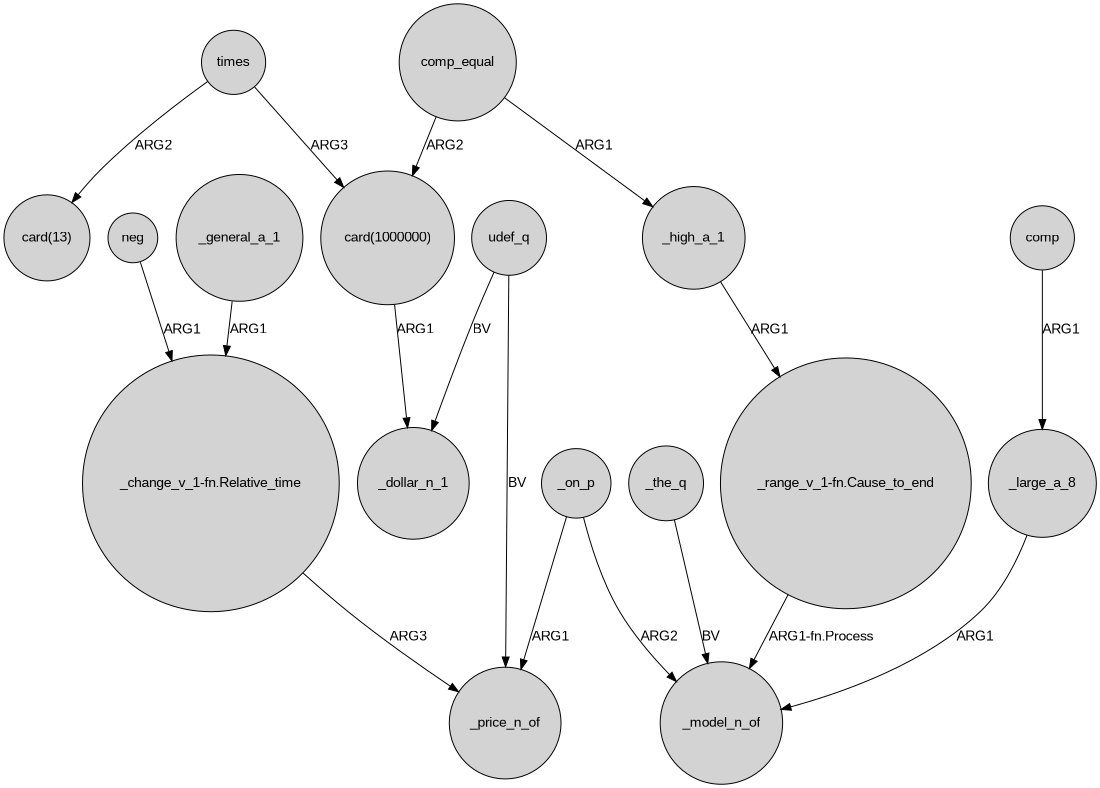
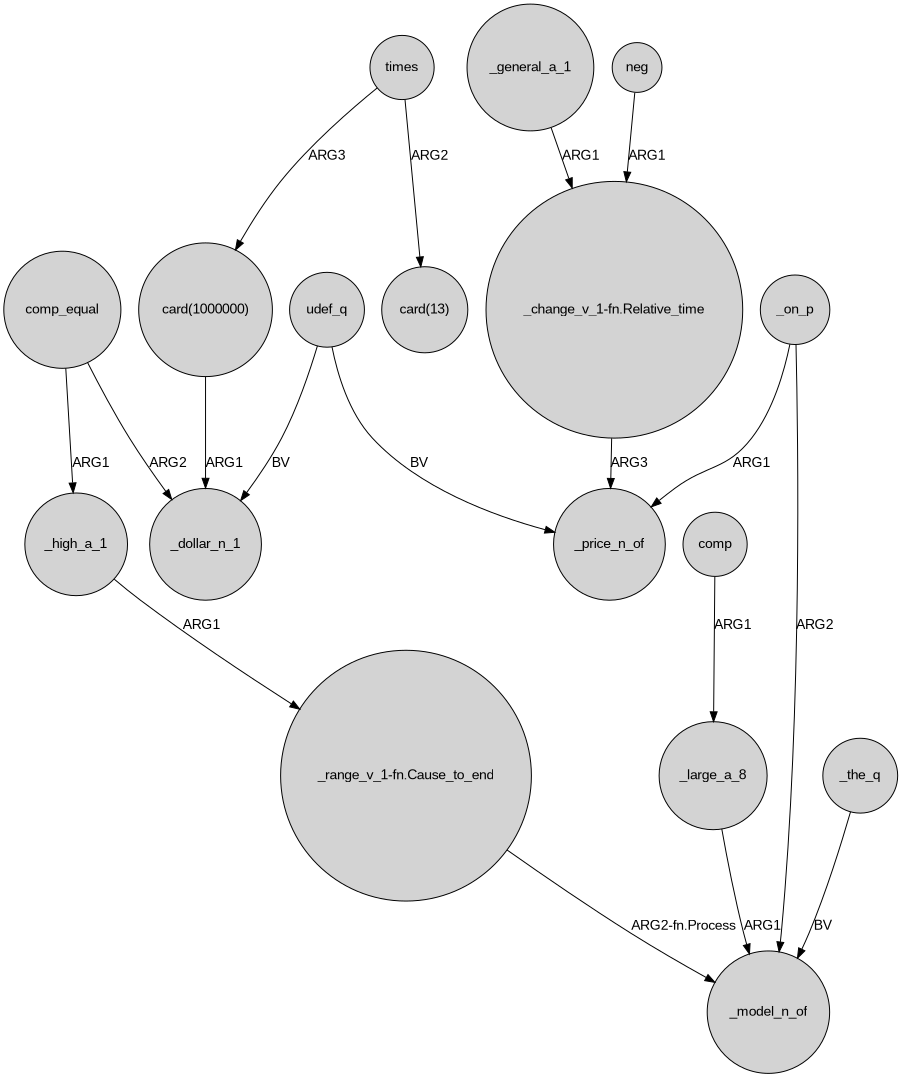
edge "comp_equal" -> "card(1000000)": now "comp_equal" -> "_dollar_n_1"
edge "_range_v_1-fn.Cause_to_end" -> "_model_n_of": label "ARG1-fn.Process" -> "ARG2-fn.Process"
